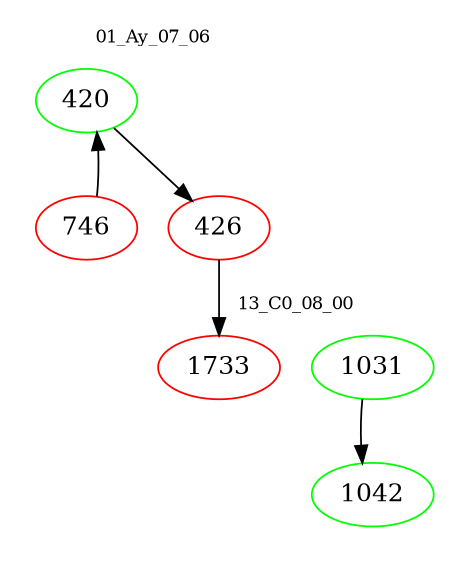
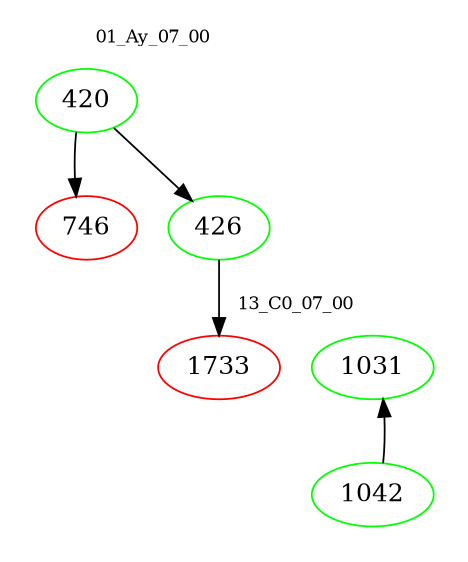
cluster "01_Ay_07_06": label "01_Ay_07_06" -> "01_Ay_07_00"
edge "746" -> "420": reversed
node "426": color red -> green
cluster "13_C0_08_00": label "13_C0_08_00" -> "13_C0_07_00"
edge "1031" -> "1042": reversed
